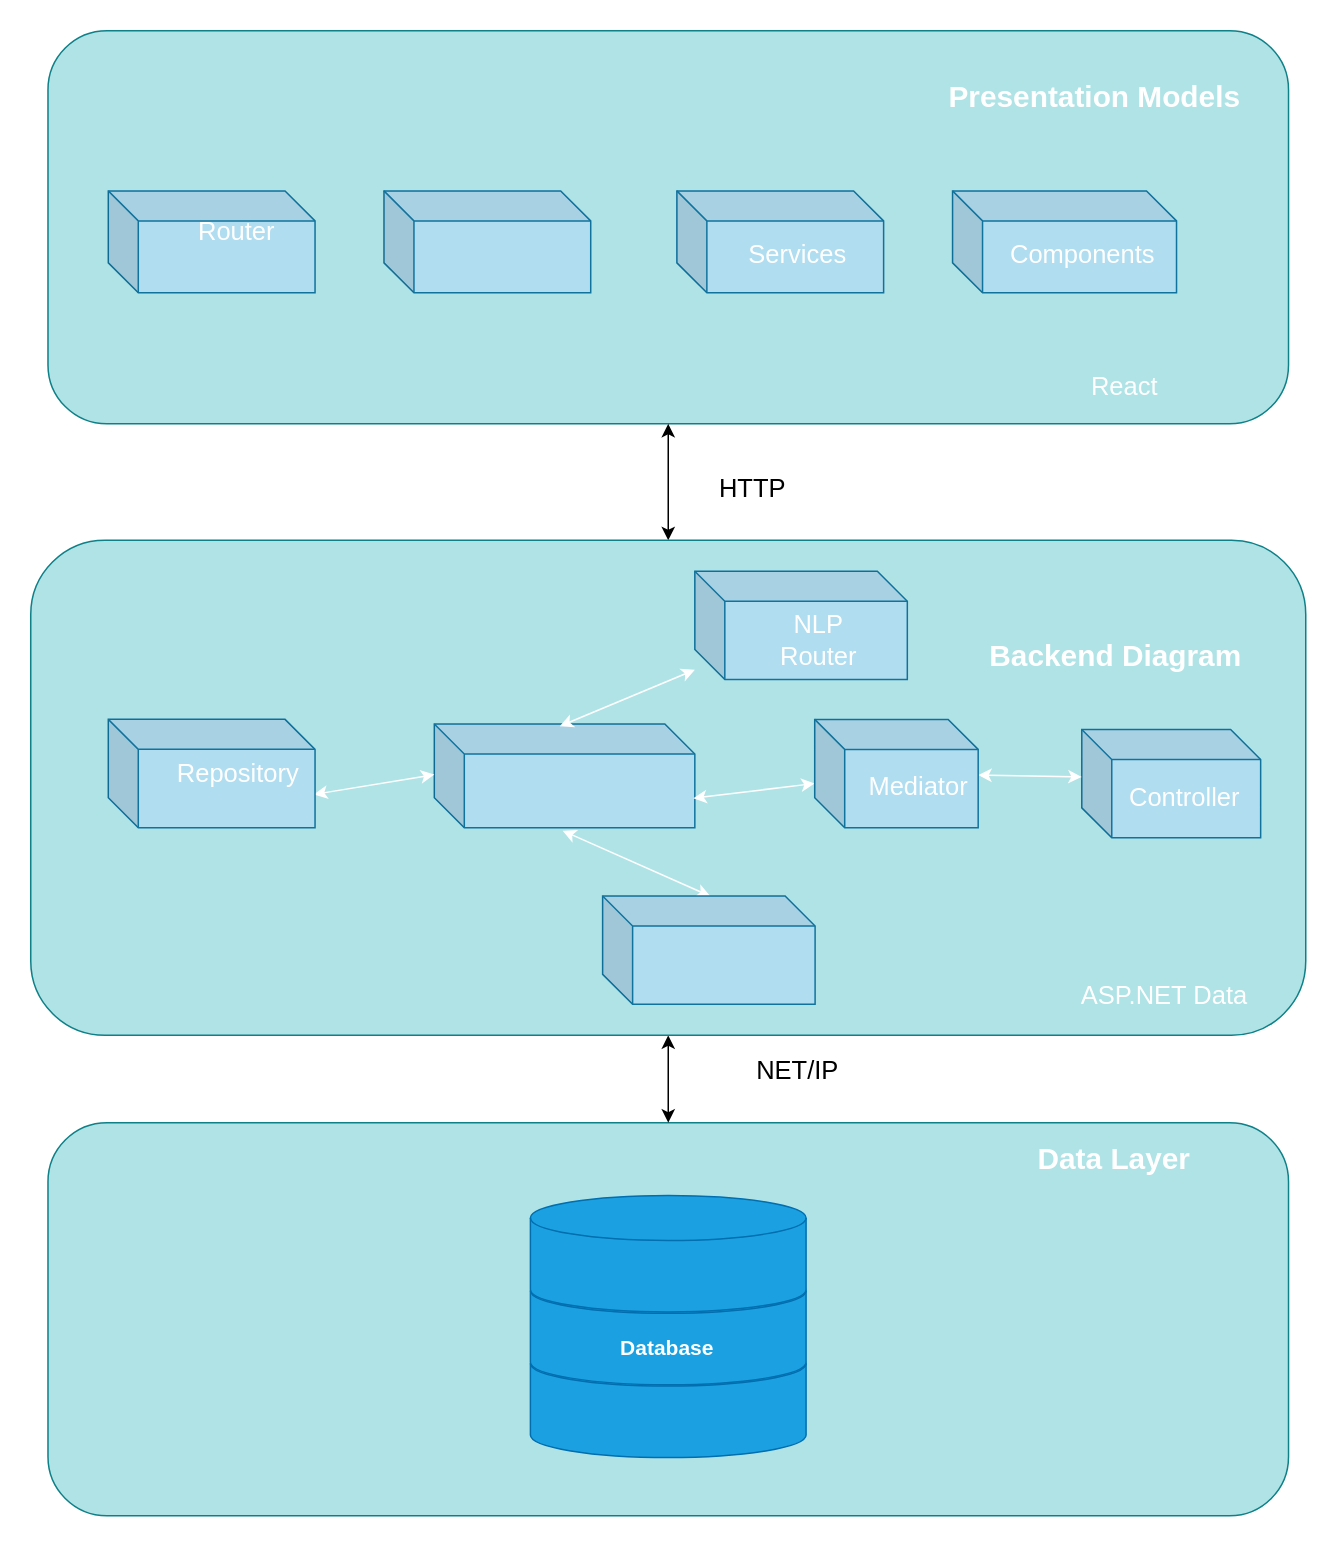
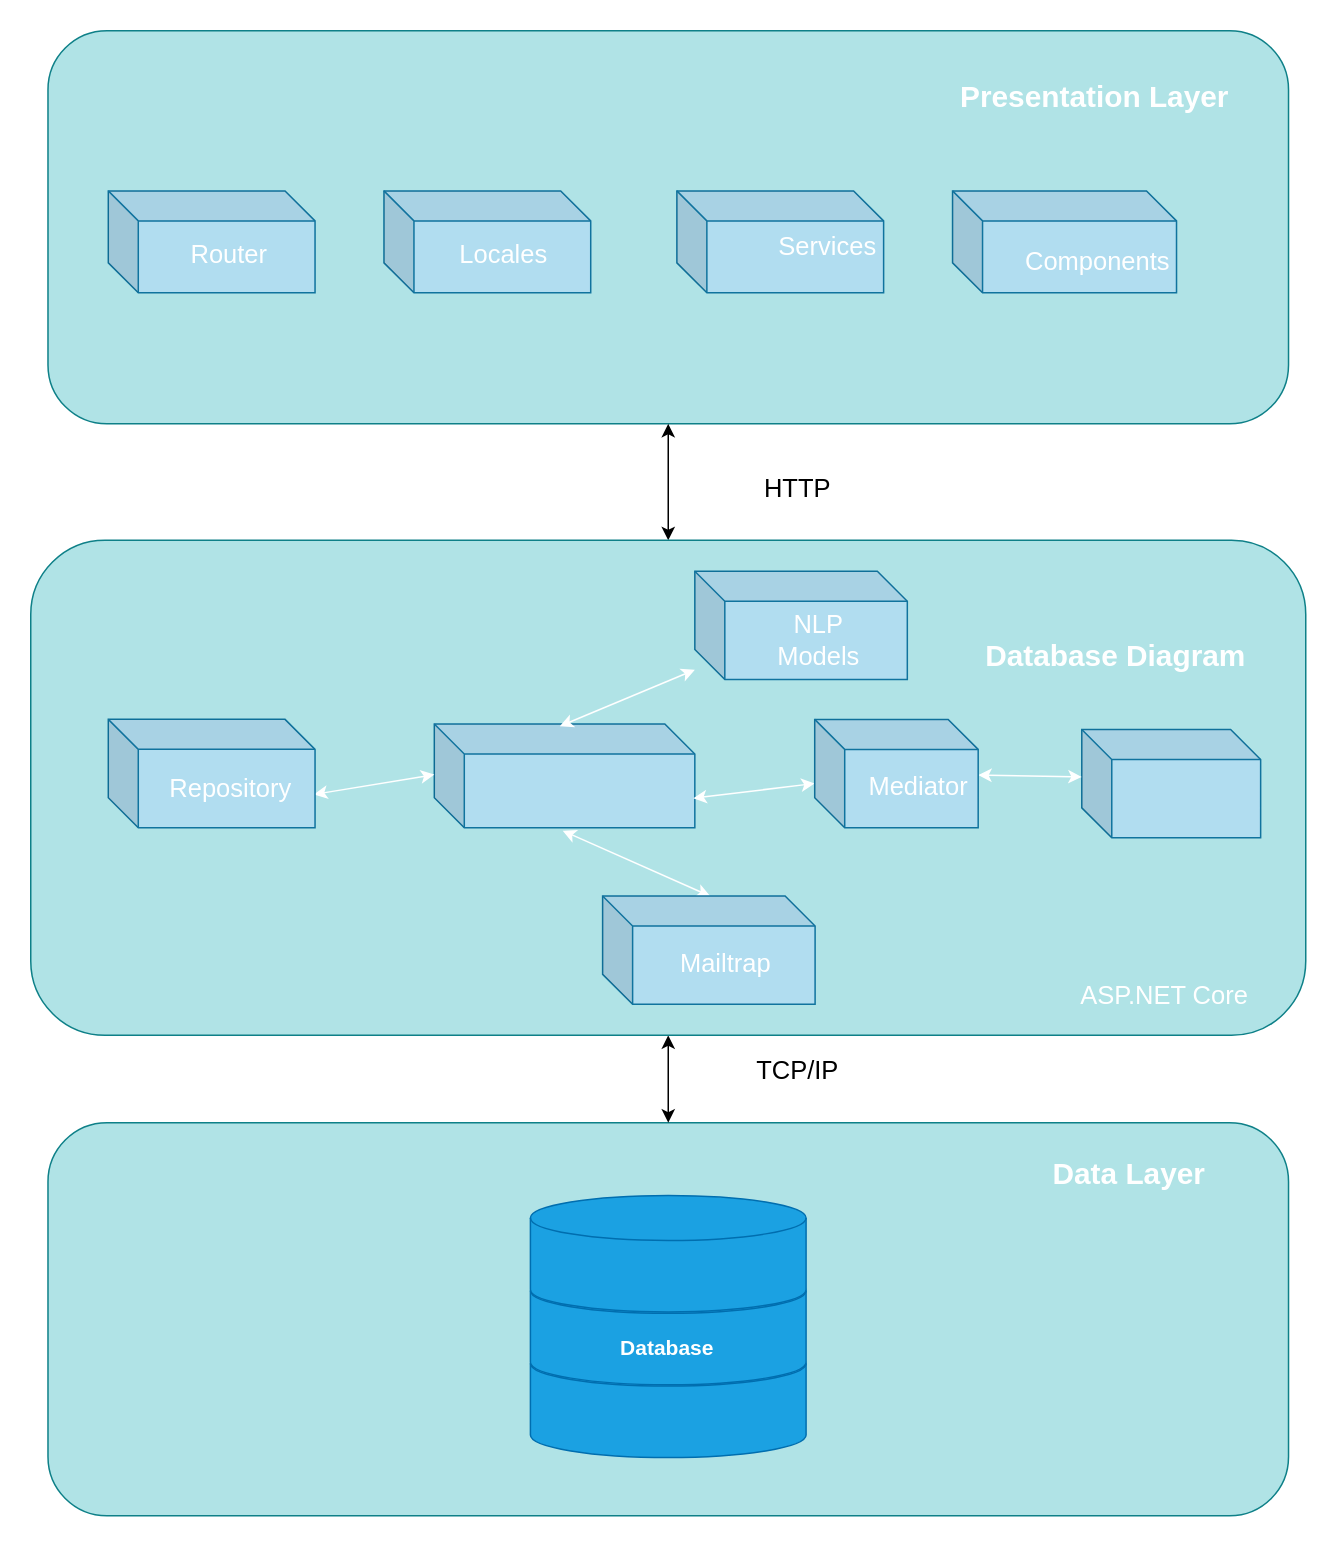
node "Presentation Models": label "Presentation Models" -> "Presentation Layer"
node "Router": moved (236, 234) -> (229, 256)
node "Locales": added
node "Services": moved (797, 256) -> (827, 249)
node "Components": moved (1083, 256) -> (1098, 264)
node "React": removed
node "HTTP": moved (752, 489) -> (797, 489)
node "NLP Router": label "NLP Router" -> "NLP Models"
node "Backend Diagram": label "Backend Diagram" -> "Database Diagram"
node "Repository": moved (238, 774) -> (230, 789)
node "Controller": removed
node "Mailtrap": added
node "ASP.NET Data": label "ASP.NET Data" -> "ASP.NET Core"
node "NET/IP": label "NET/IP" -> "TCP/IP"
node "Data Layer": moved (1114, 1159) -> (1129, 1174)
